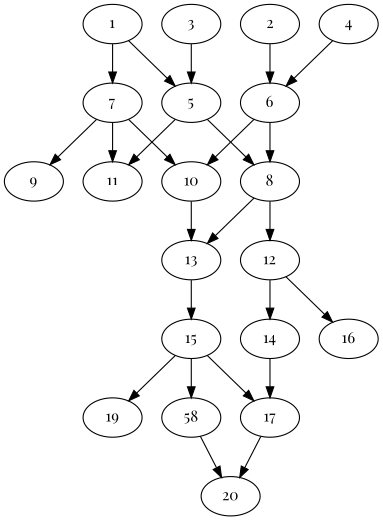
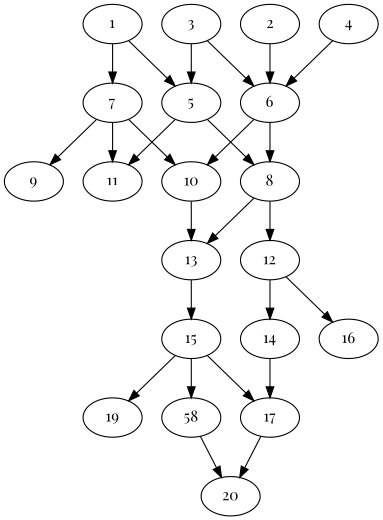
edge "3" -> "6": added
